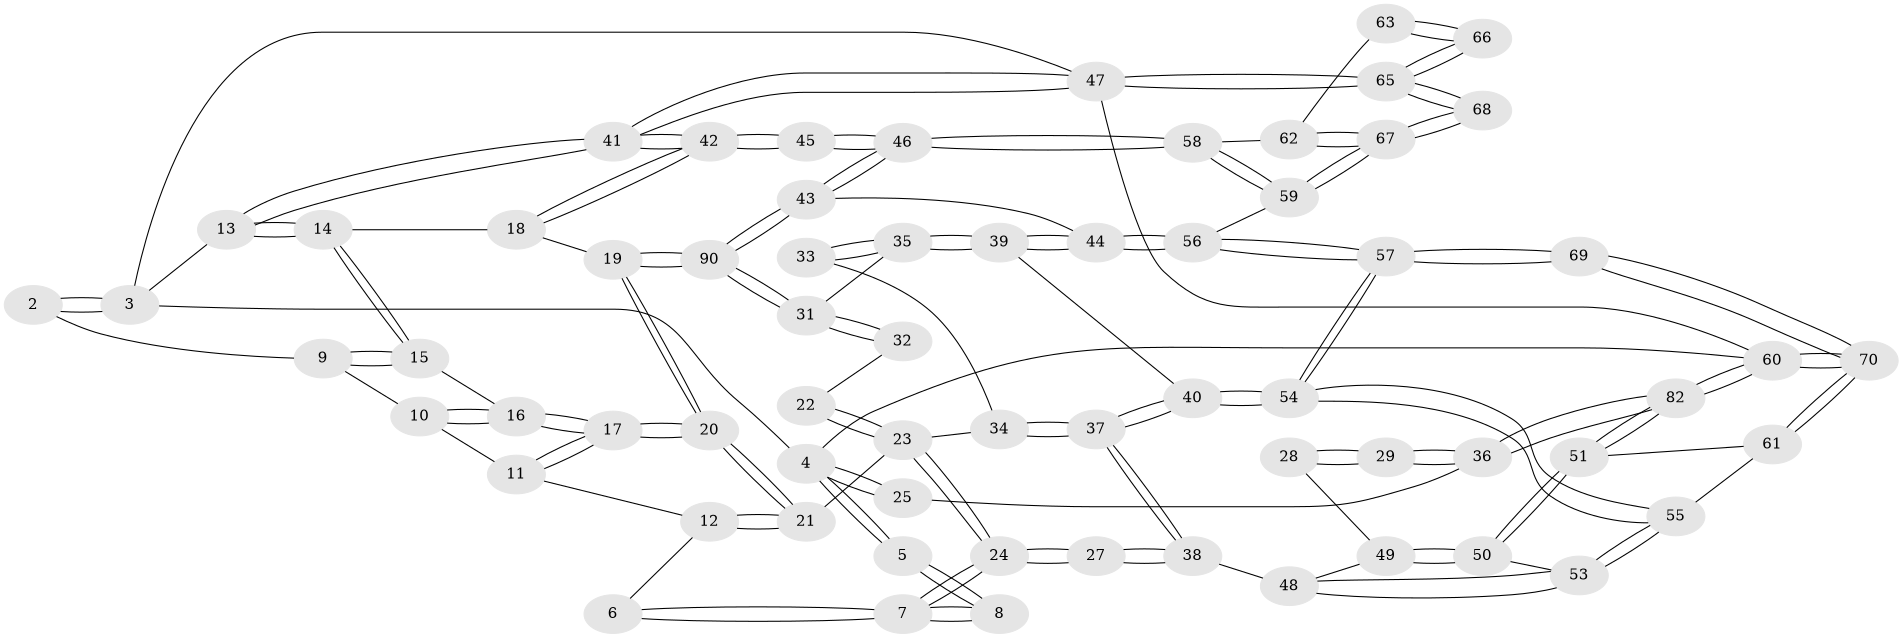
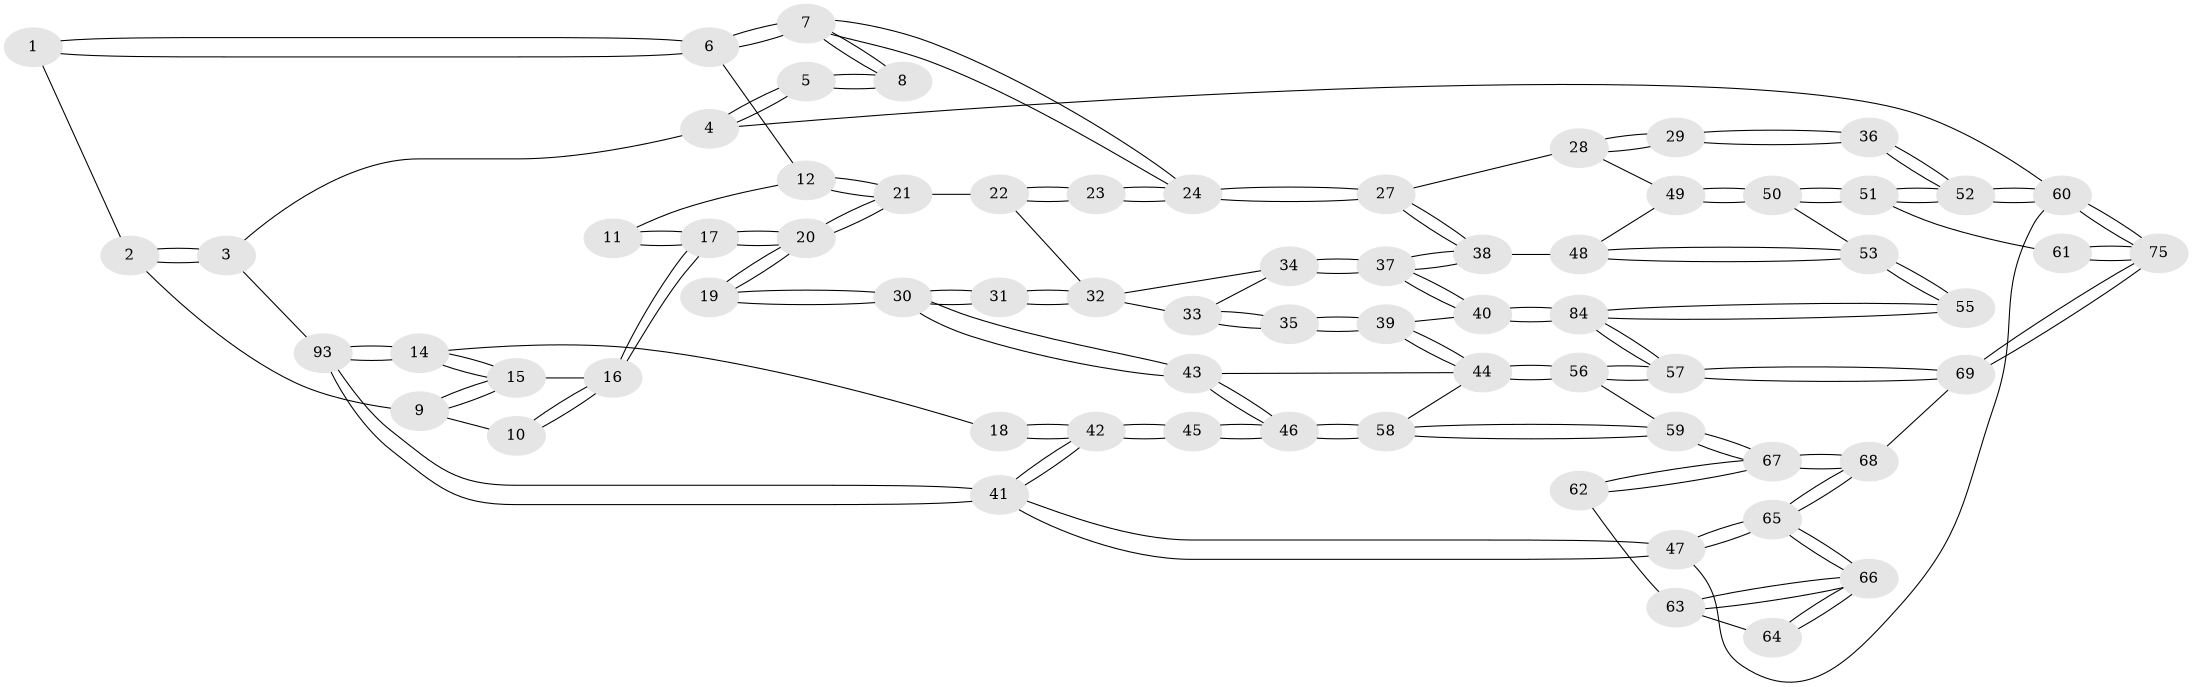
edge "47" -- "3": removed
node "1": added
edge "62" -- "58": now "44" -- "58"
edge "28" -- "27": added
node "13": label "13" -> "93"
edge "18" -- "19": removed
node "90": label "90" -> "30"
edge "35" -- "31": removed
edge "32" -- "33": added
node "70": label "70" -> "75"
node "54": label "54" -> "84"
node "82": label "82" -> "52"
edge "69" -- "68": added
edge "34" -- "23": now "34" -- "32"
edge "10" -- "11": removed
edge "61" -- "55": removed
edge "23" -- "21": now "22" -- "21"
node "25": removed
node "64": added
